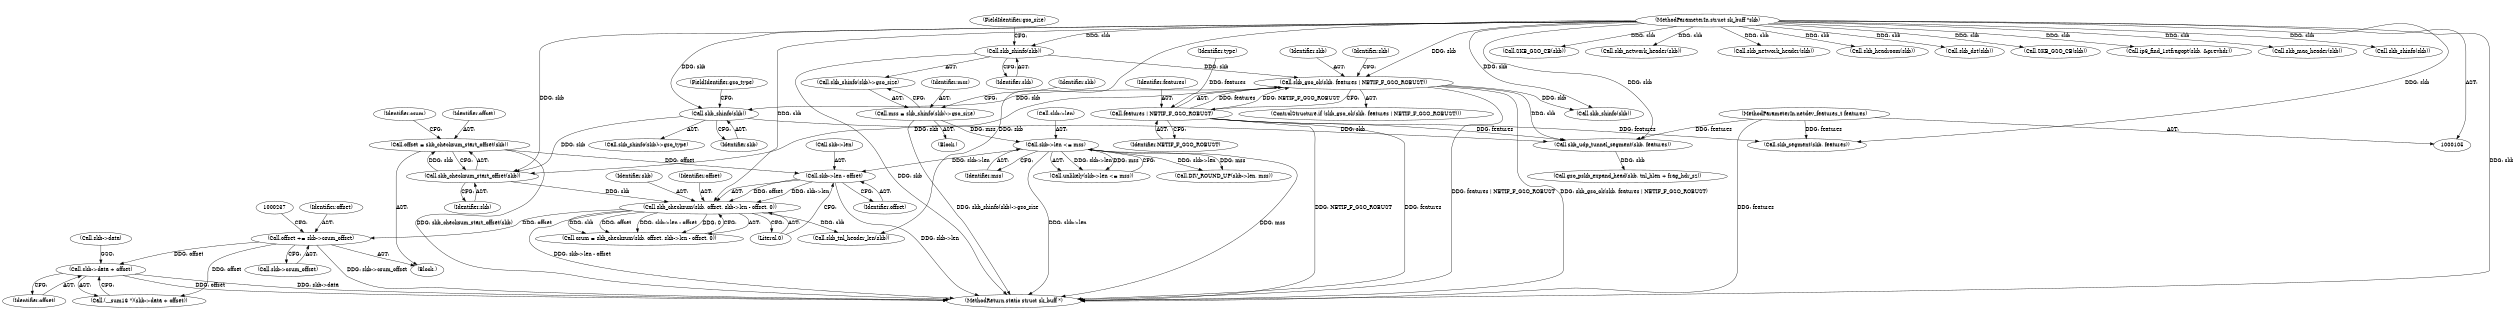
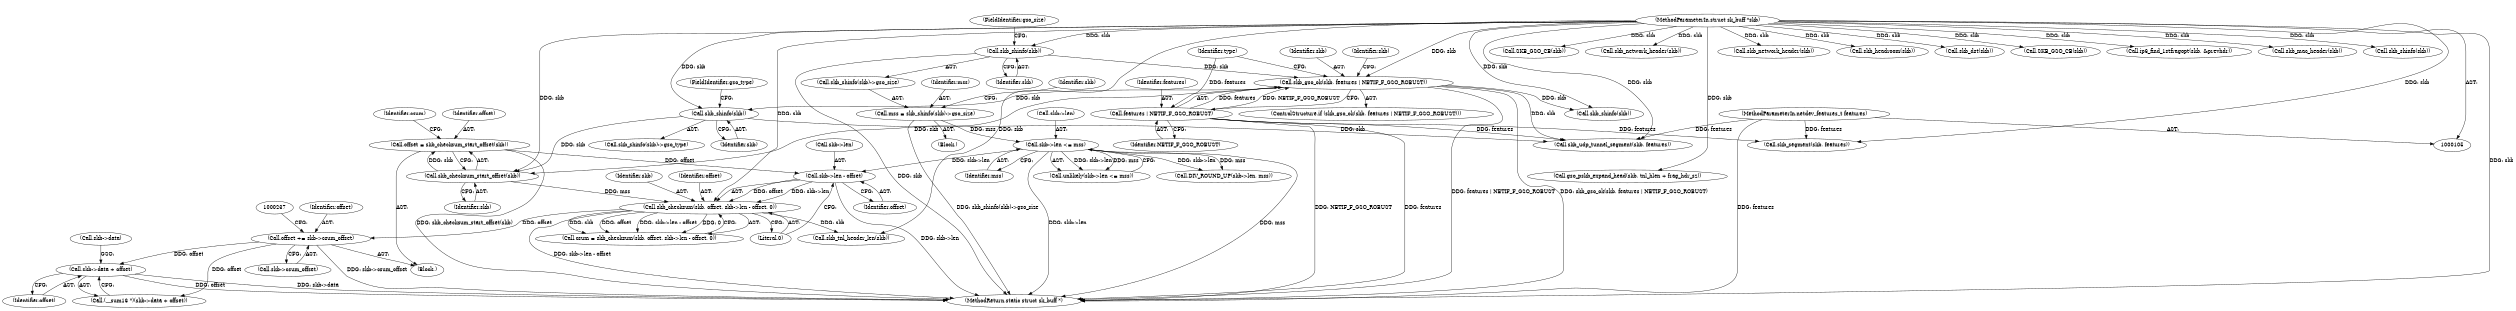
edge "(Identifier,type)" -> "(Call,skb_gso_ok(skb, features | NETIF_F_GSO_ROBUST))": added, label "CFG:"
edge "(Call,mss = skb_shinfo(skb)->gso_size)" -> "(Call,skb_shinfo(skb)->gso_size)": removed, label "CFG:"
edge "(Call,skb_udp_tunnel_segment(skb, features))" -> "(Call,gso_pskb_expand_head(skb, tnl_hlen + frag_hdr_sz))": now "(MethodParameterIn,struct sk_buff *skb)" -> "(Call,gso_pskb_expand_head(skb, tnl_hlen + frag_hdr_sz))"
edge "(Call,skb_checksum_start_offset(skb))" -> "(Call,skb_checksum(skb, offset, skb->len - offset, 0))": label "DDG: skb" -> "DDG: mss"
